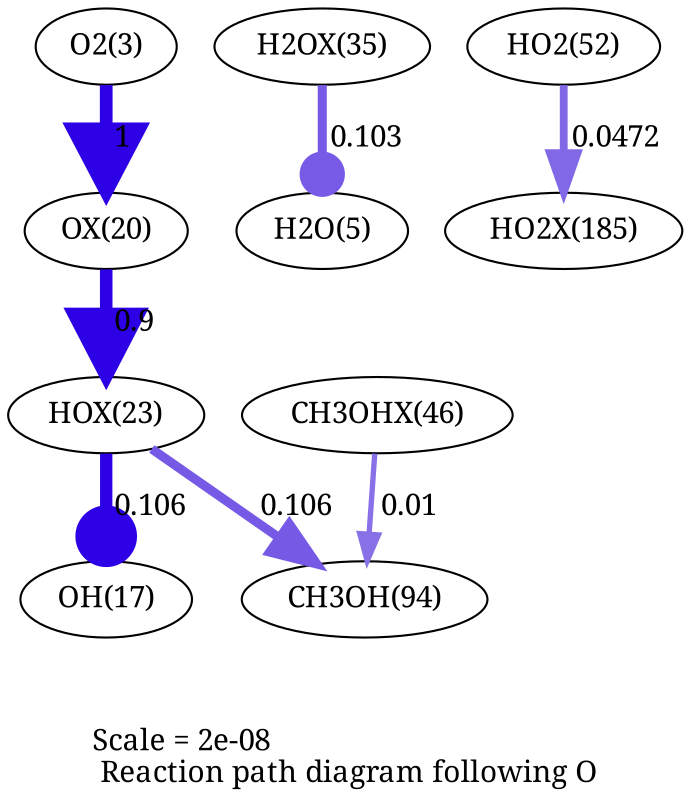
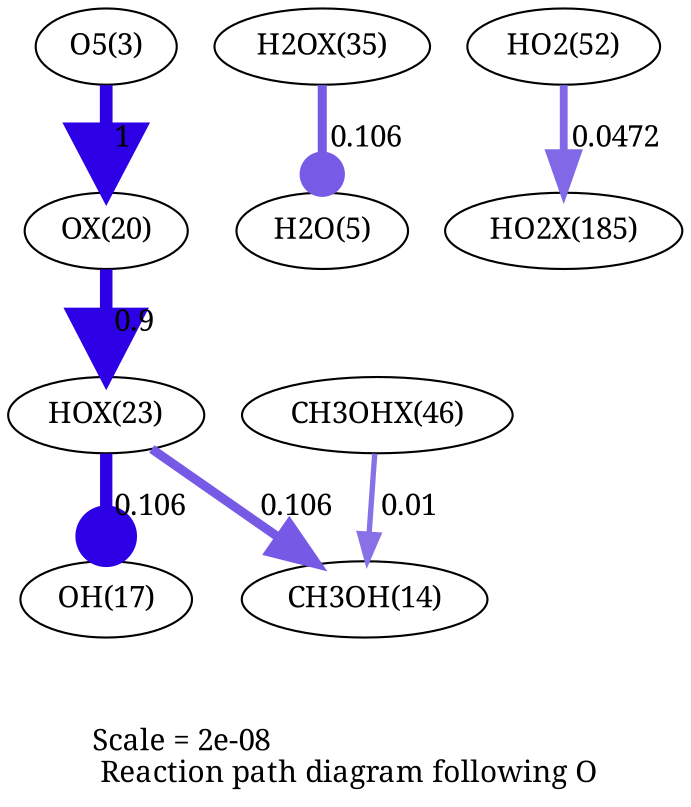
node "O2(3)": label "O2(3)" -> "O5(3)"
edge "H2OX(35)" -> "H2O(5)": label " 0.103" -> " 0.106"
node "CH3OH(94)": label "CH3OH(94)" -> "CH3OH(14)"
